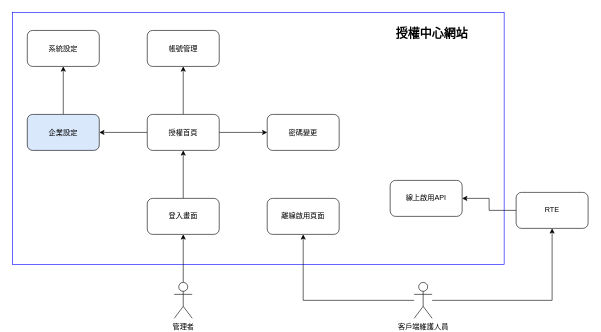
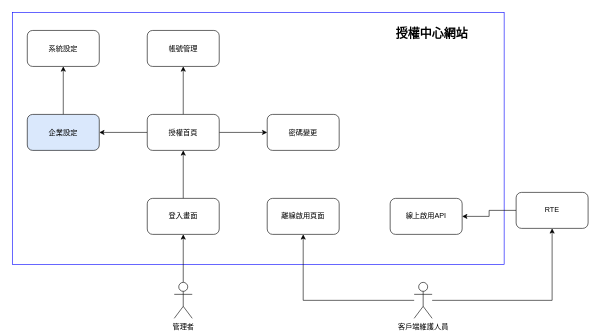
node "線上啟用API": moved (426, 198) -> (426, 216)
